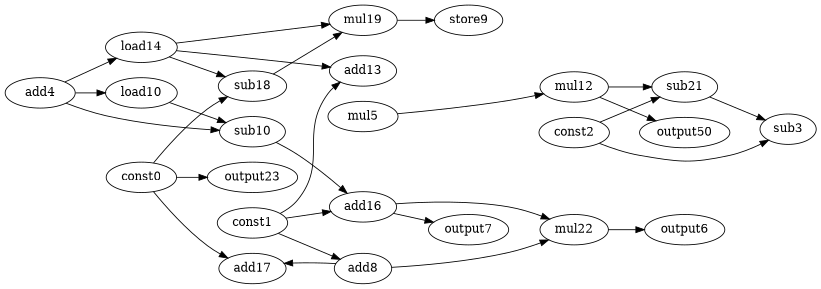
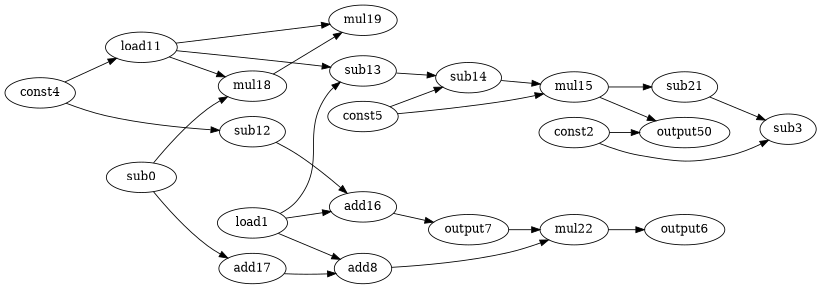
node "store9": removed
node "load14": label "load14" -> "load11"
node "add13": label "add13" -> "sub13"
node "sub14": added
node "sub18": label "sub18" -> "mul18"
node "mul12": label "mul12" -> "mul15"
node "add4": label "add4" -> "const4"
node "load10": removed
edge "const2" -> "sub21": now "const2" -> "output50"
node "mul5": label "mul5" -> "const5"
node "sub10": label "sub10" -> "sub12"
node "const0": label "const0" -> "sub0"
node "output23": removed
edge "add16" -> "mul22": now "output7" -> "mul22"
node "const1": label "const1" -> "load1"
edge "add8" -> "add17": reversed
